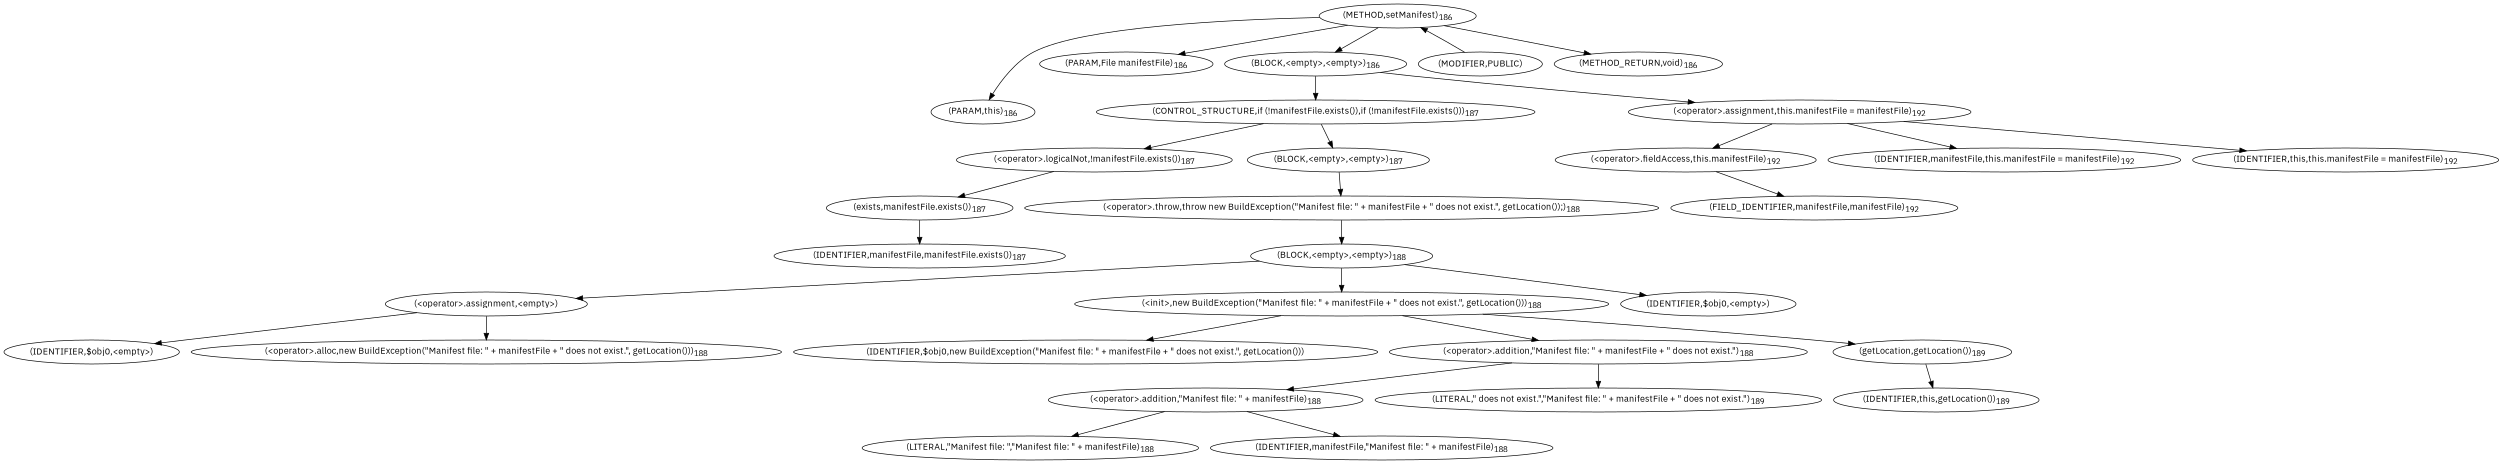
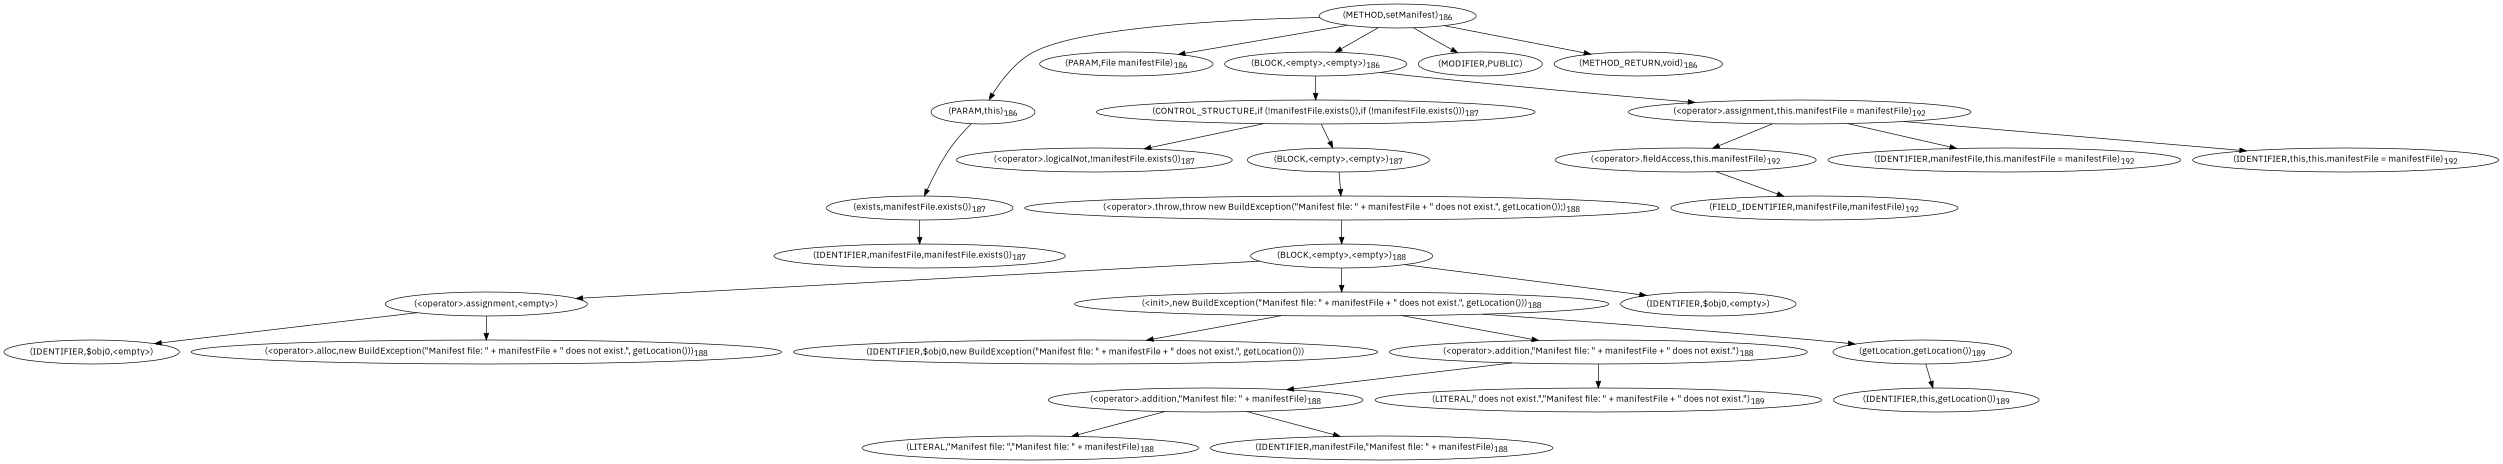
edge "(MODIFIER,PUBLIC)" -> "(METHOD,setManifest)": reversed
edge "(<operator>.logicalNot,!manifestFile.exists())" -> "(exists,manifestFile.exists())": now "(PARAM,this)" -> "(exists,manifestFile.exists())"
